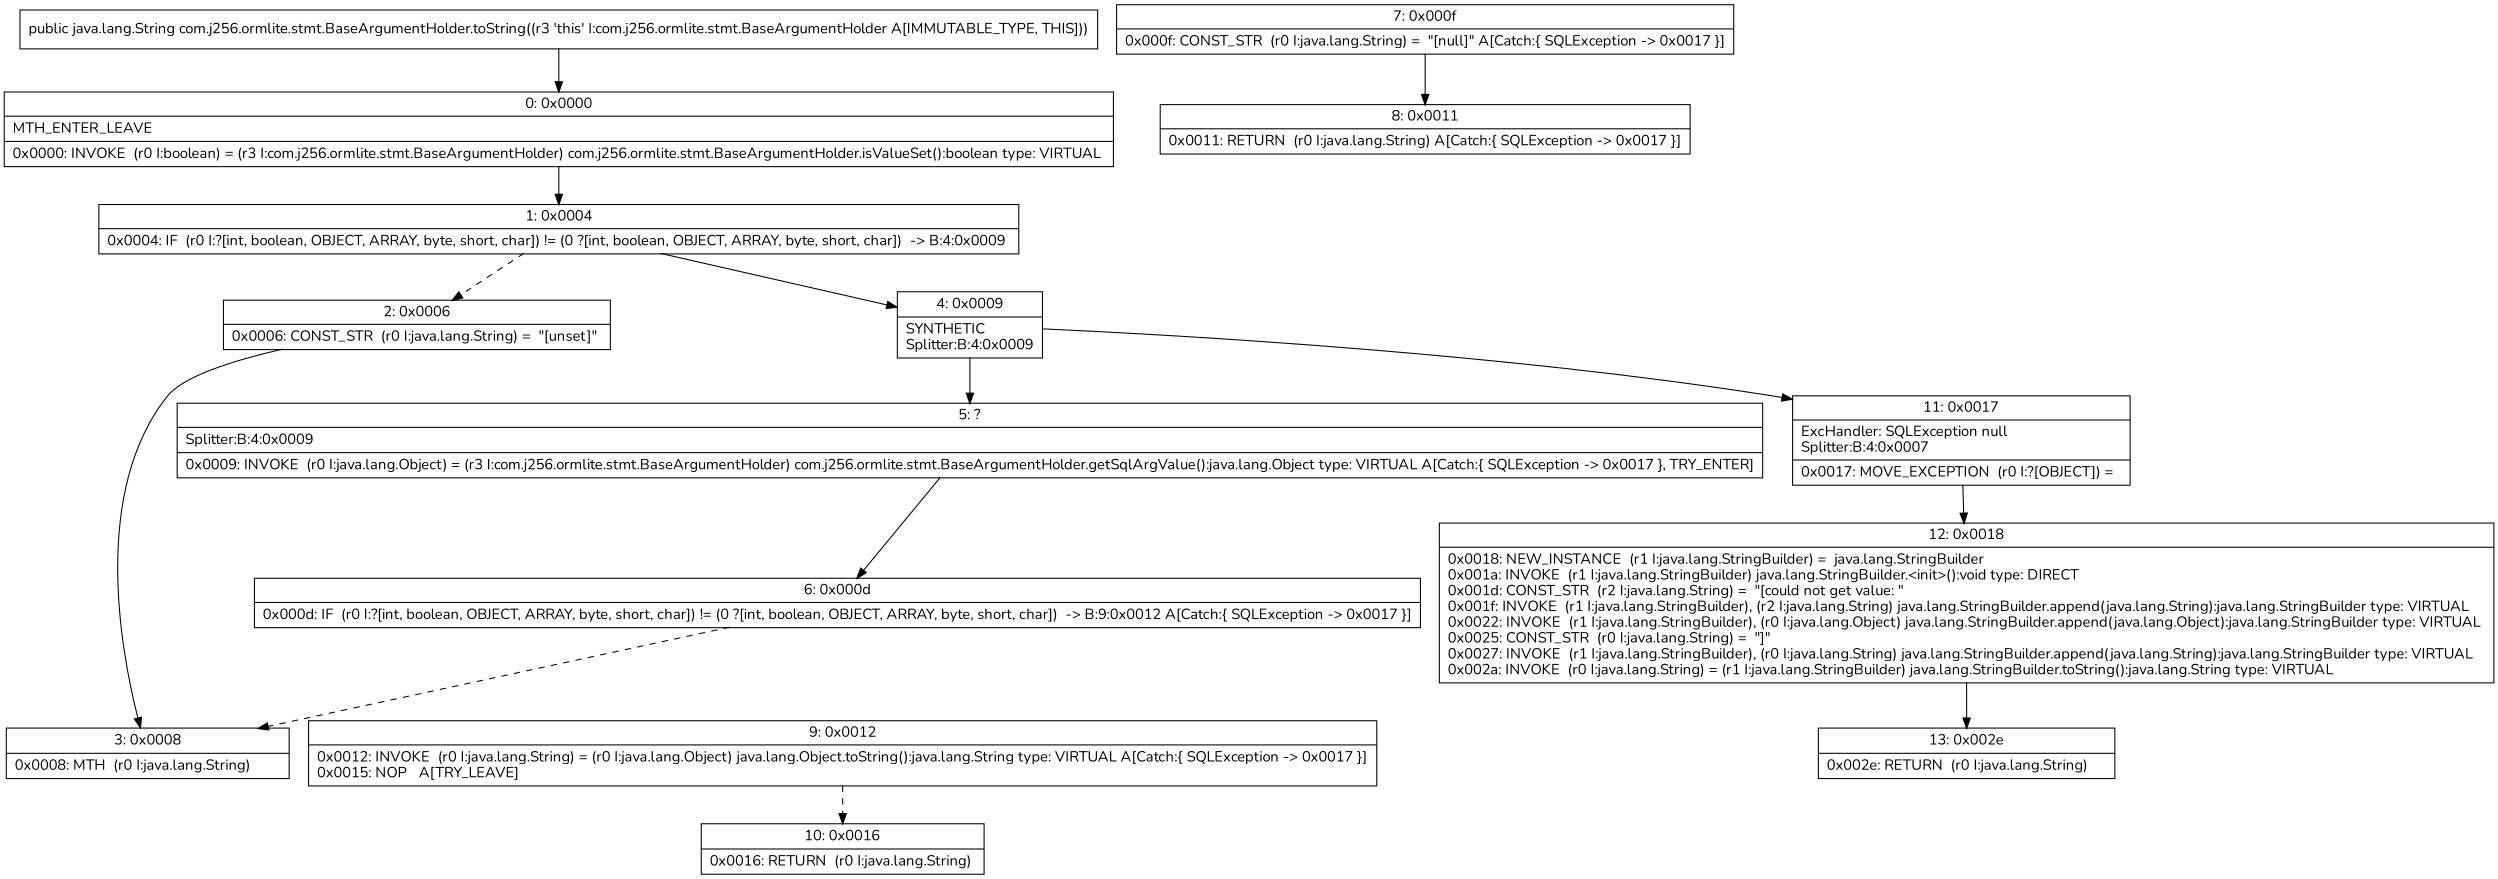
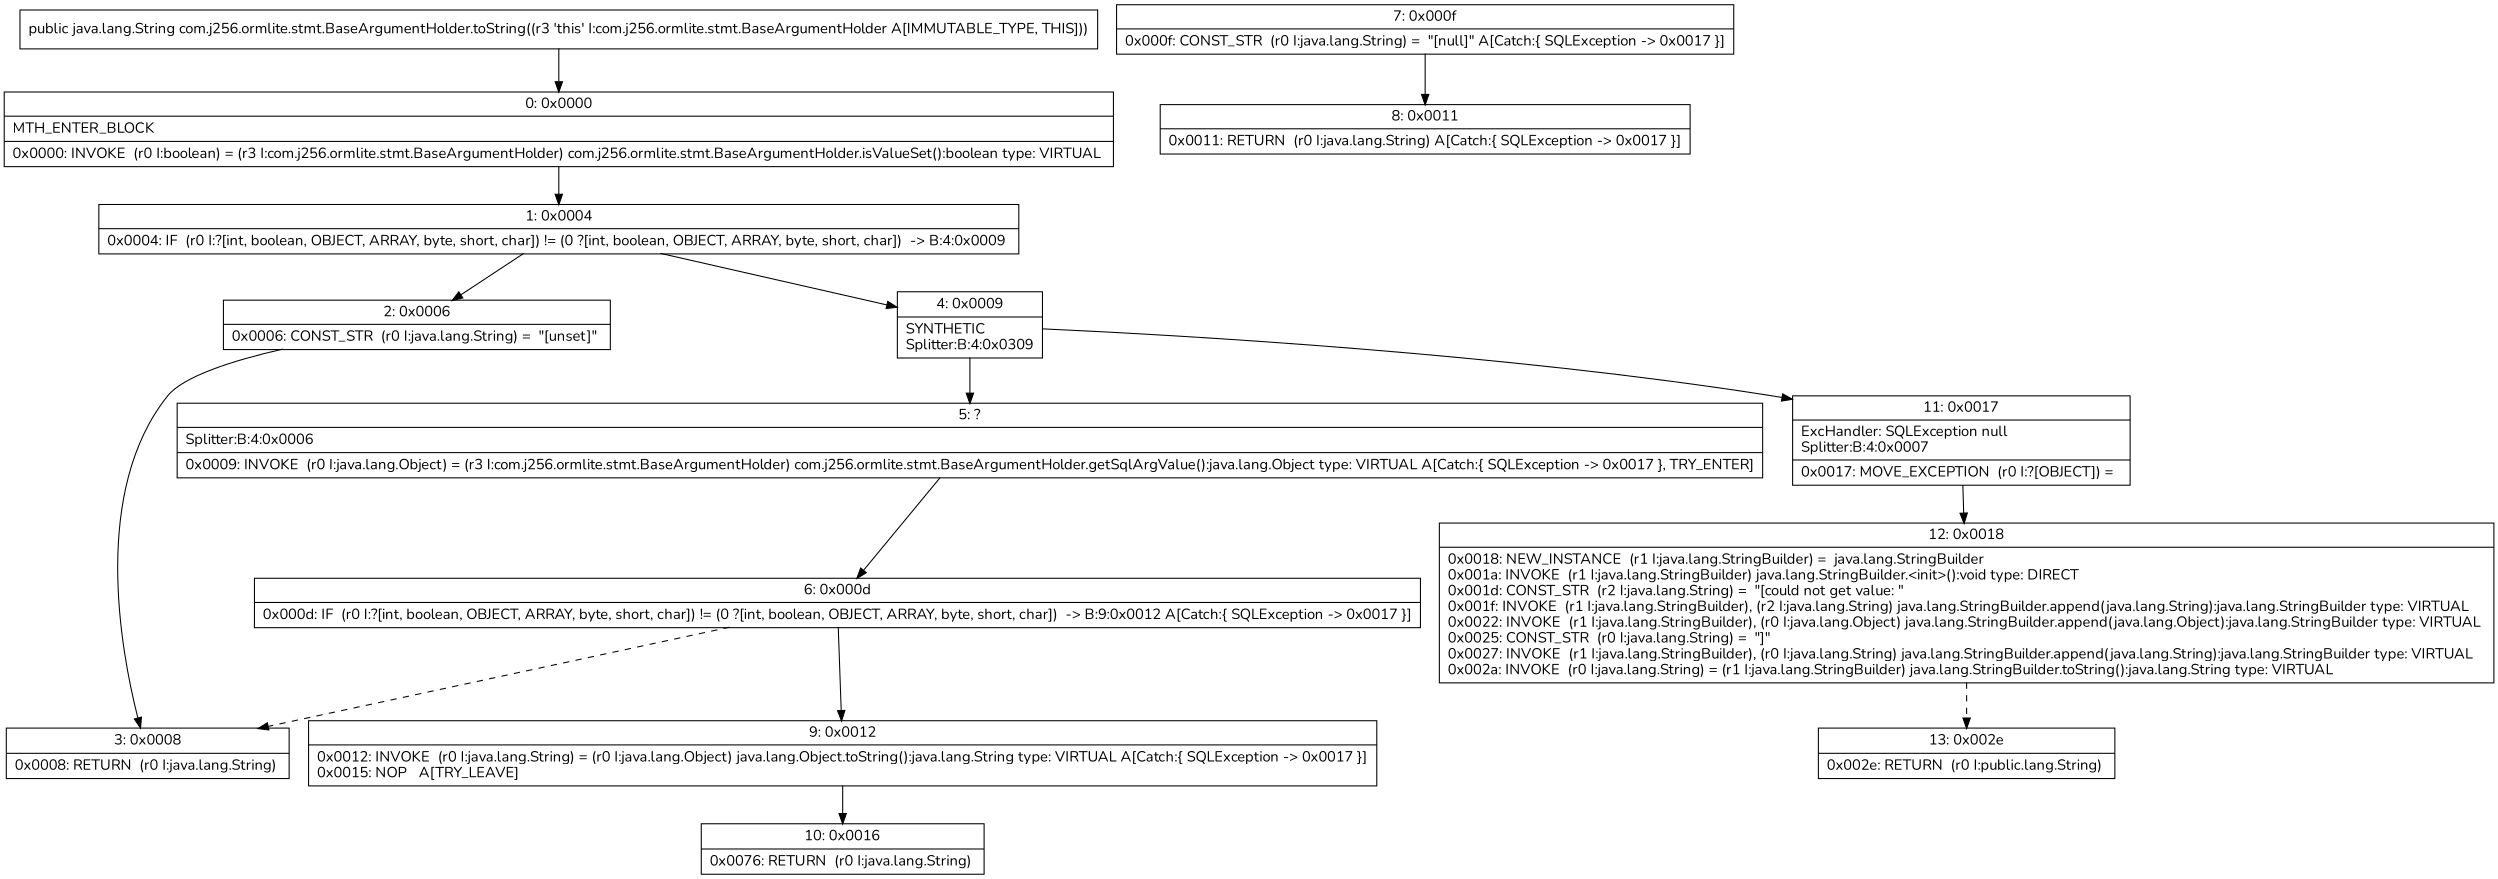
node "0: 0x0000": text "MTH_ENTER_LEAVE" -> "MTH_ENTER_BLOCK"
edge "1: 0x0004" -> "2: 0x0006": style dashed -> solid
node "4: 0x0009": text "Splitter:B:4:0x0009" -> "Splitter:B:4:0x0309"
node "5: ?": text "Splitter:B:4:0x0009" -> "Splitter:B:4:0x0006"
edge "6: 0x000d" -> "9: 0x0012": added
edge "12: 0x0018" -> "13: 0x002e": style solid -> dashed
node "3: 0x0008": text "0x0008: MTH  (r0 I:java.lang.String)" -> "0x0008: RETURN  (r0 I:java.lang.String)"
node "13: 0x002e": text "0x002e: RETURN  (r0 I:java.lang.String)" -> "0x002e: RETURN  (r0 I:public.lang.String)"
edge "9: 0x0012" -> "10: 0x0016": style dashed -> solid
node "10: 0x0016": text "0x0016: RETURN  (r0 I:java.lang.String)" -> "0x0076: RETURN  (r0 I:java.lang.String)"
